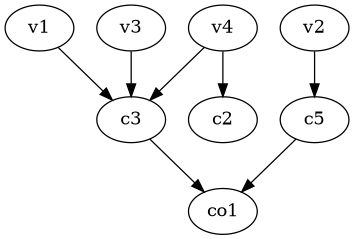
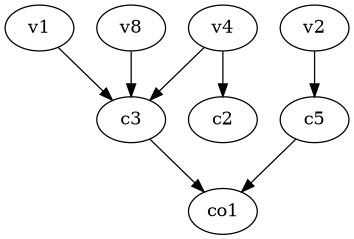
node "v3": label "v3" -> "v8"
